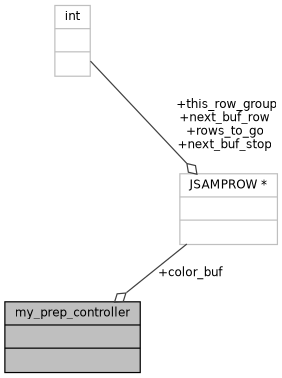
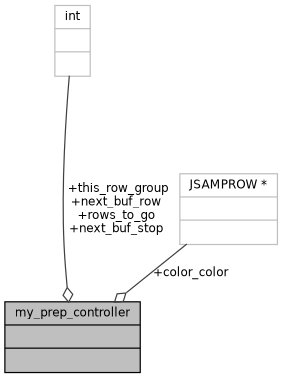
edge "int" -> "JSAMPROW *": now "int" -> "my_prep_controller"
edge "JSAMPROW *" -> "my_prep_controller": label " +color_buf" -> " +color_color"
